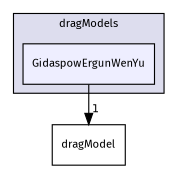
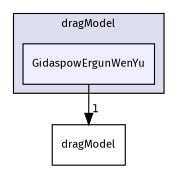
cluster "dragModels": label "dragModels" -> "dragModel"
